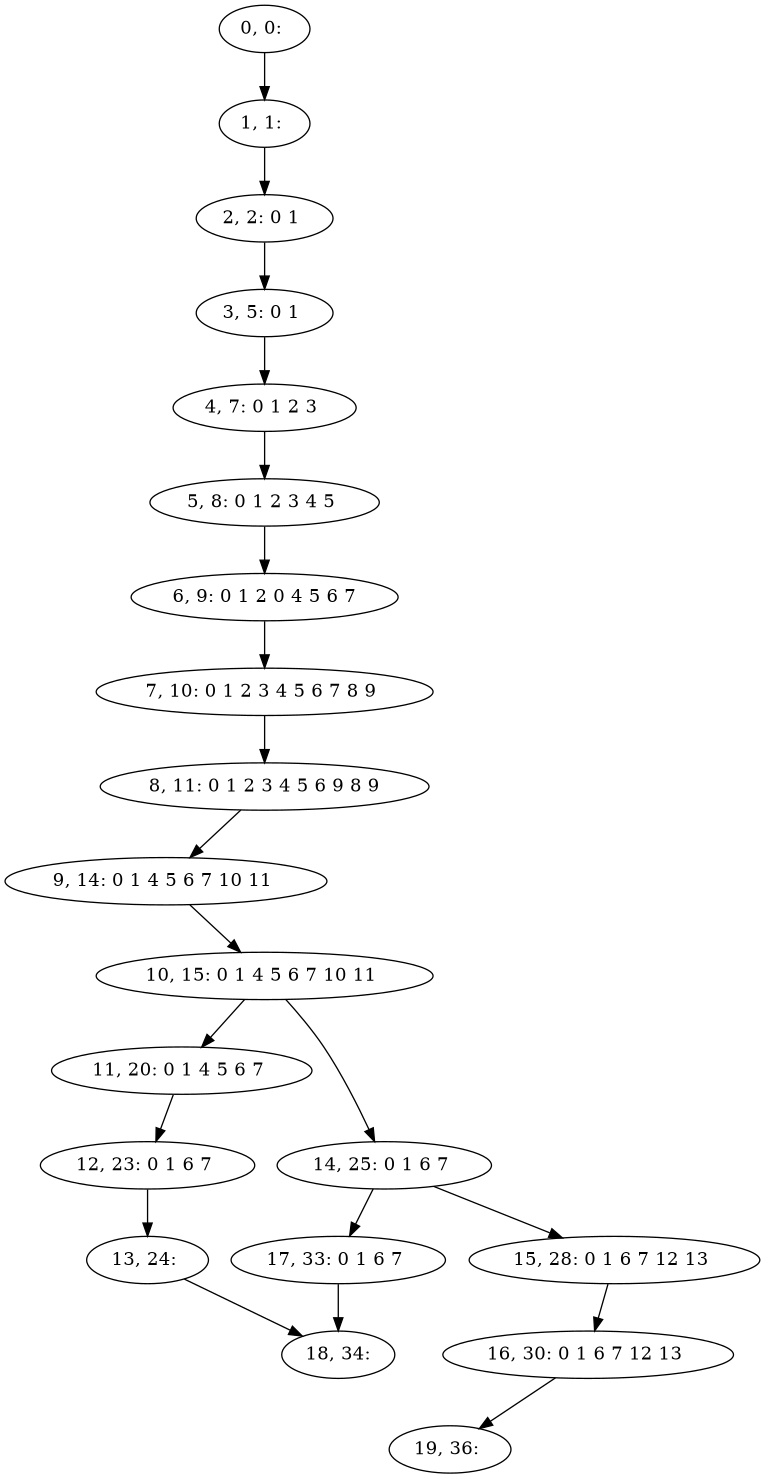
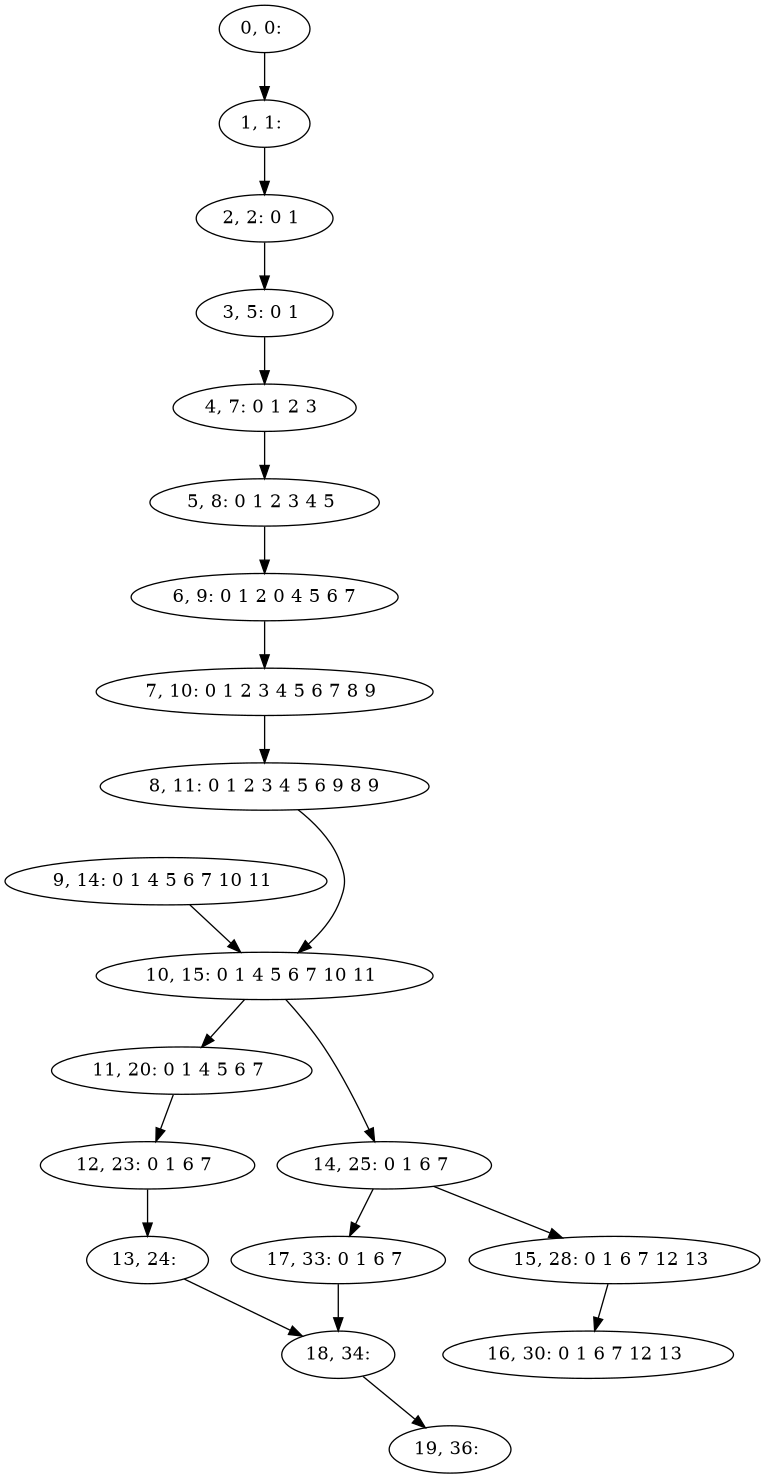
edge "8, 11: 0 1 2 3 4 5 6 9 8 9" -> "9, 14: 0 1 4 5 6 7 10 11": now "8, 11: 0 1 2 3 4 5 6 9 8 9" -> "10, 15: 0 1 4 5 6 7 10 11"
edge "16, 30: 0 1 6 7 12 13" -> "19, 36:": now "18, 34:" -> "19, 36:"
